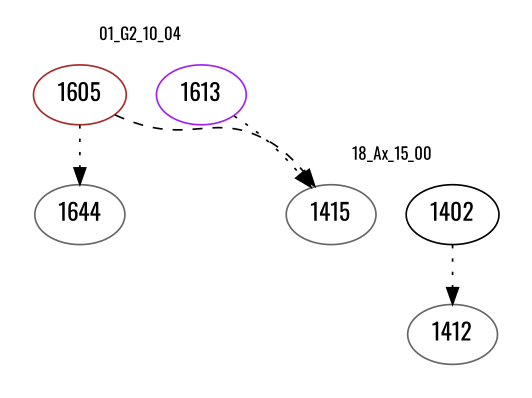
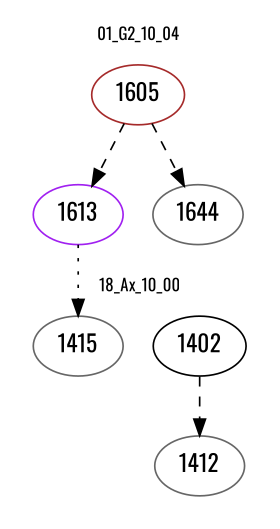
edge "1605" -> "1415": now "1605" -> "1613"
edge "1605" -> "1644": style dotted -> dashed
cluster "18_Ax_15_00": label "18_Ax_15_00" -> "18_Ax_10_00"
edge "1402" -> "1412": style dotted -> dashed
